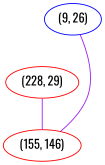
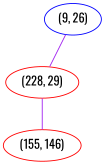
edge "(9, 26)" -- "(155, 146)": now "(9, 26)" -- "(228, 29)"
